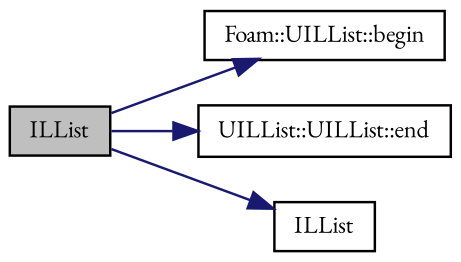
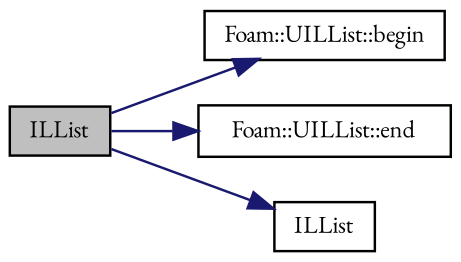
node "UILList::UILList::end": label "UILList::UILList::end" -> "Foam::UILList::end"
